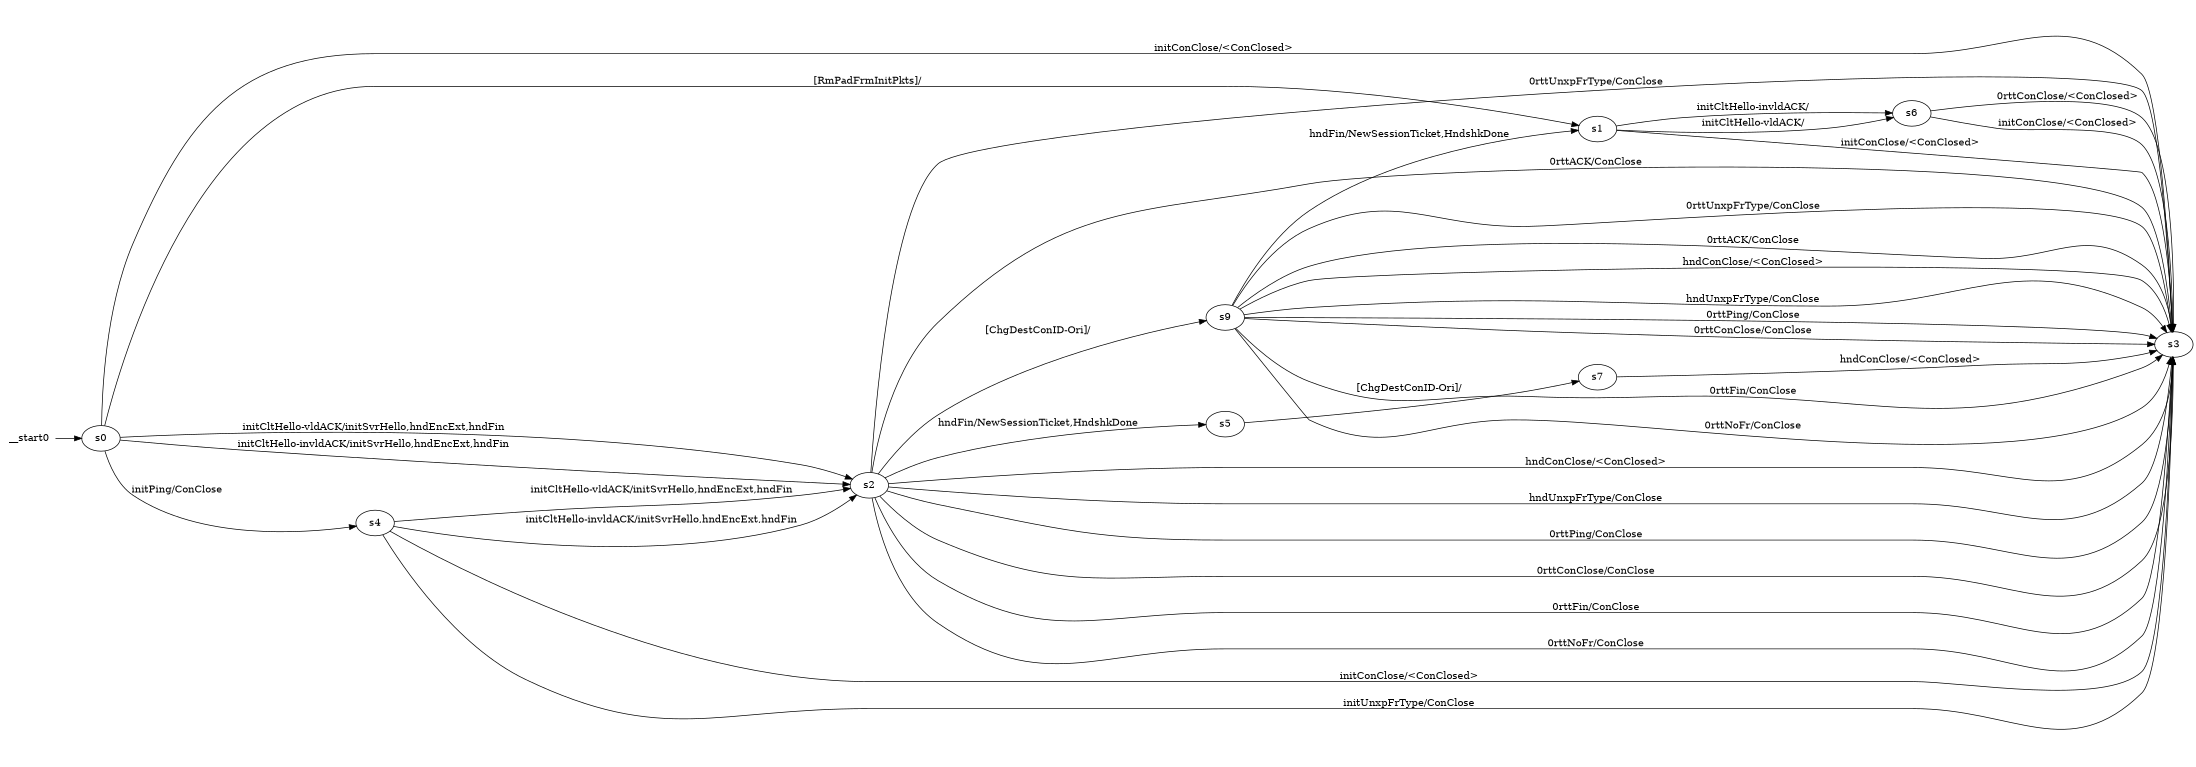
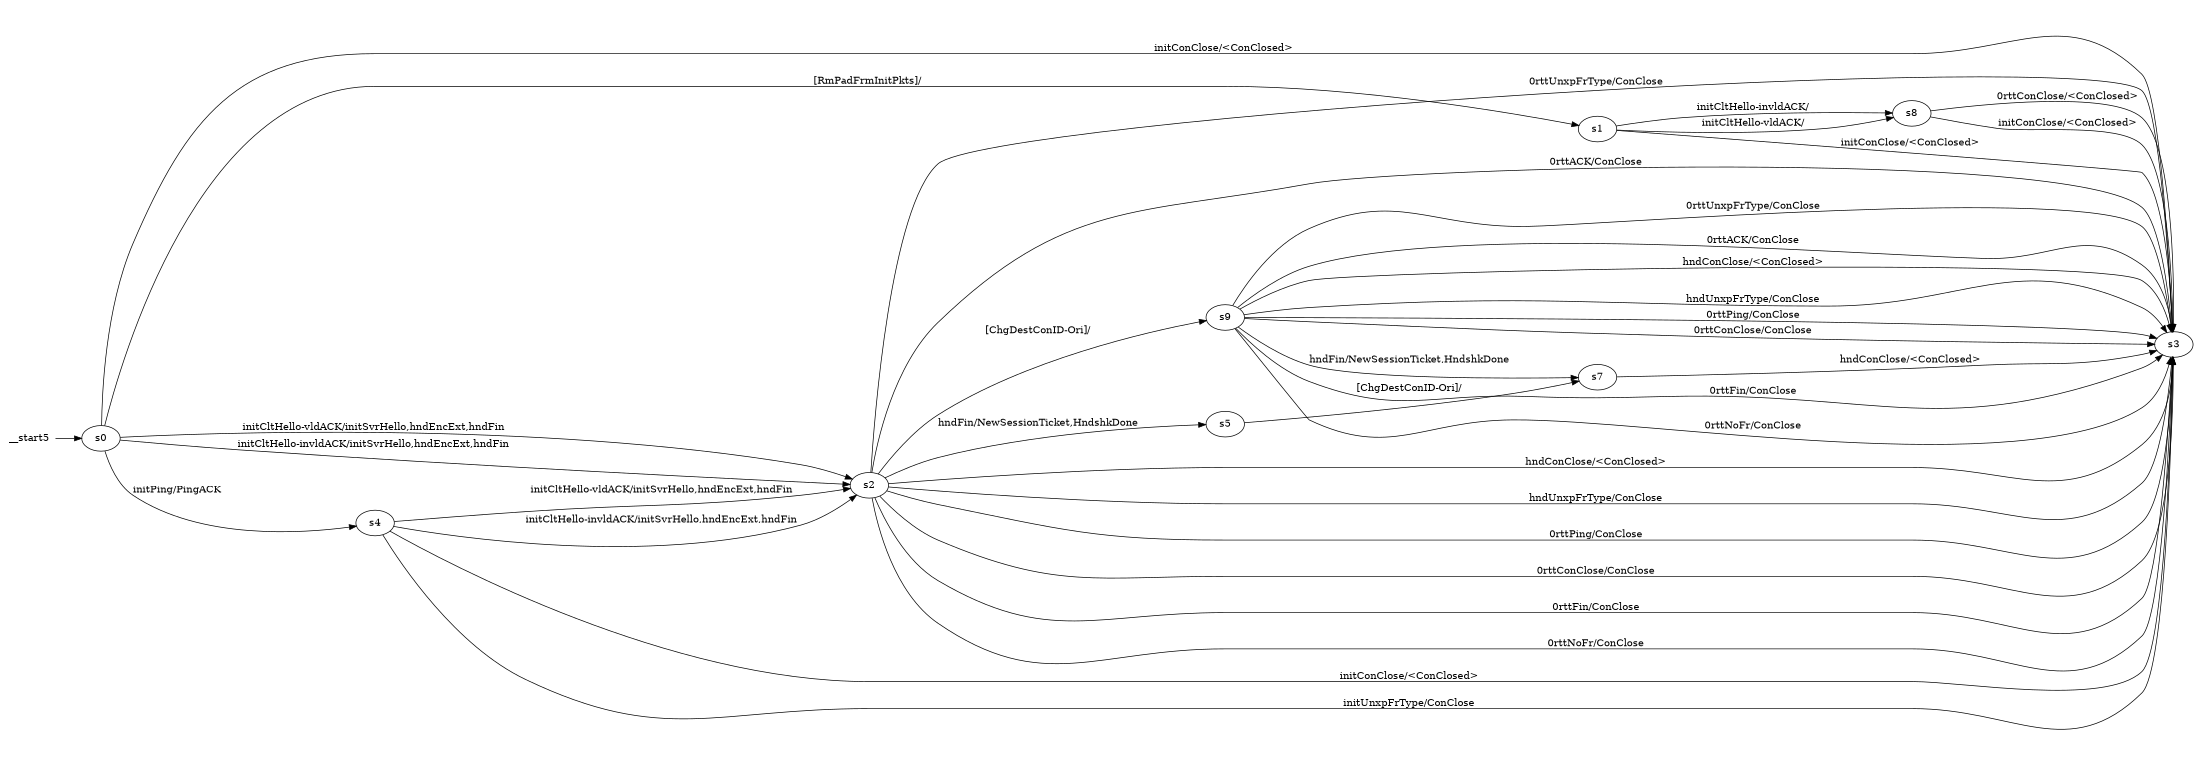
node "s6": label "s6" -> "s8"
edge "s9" -> "s1": now "s9" -> "s7"
node "__start0": label "__start0" -> "__start5"
edge "s0" -> "s4": label "initPing/ConClose " -> "initPing/PingACK "
